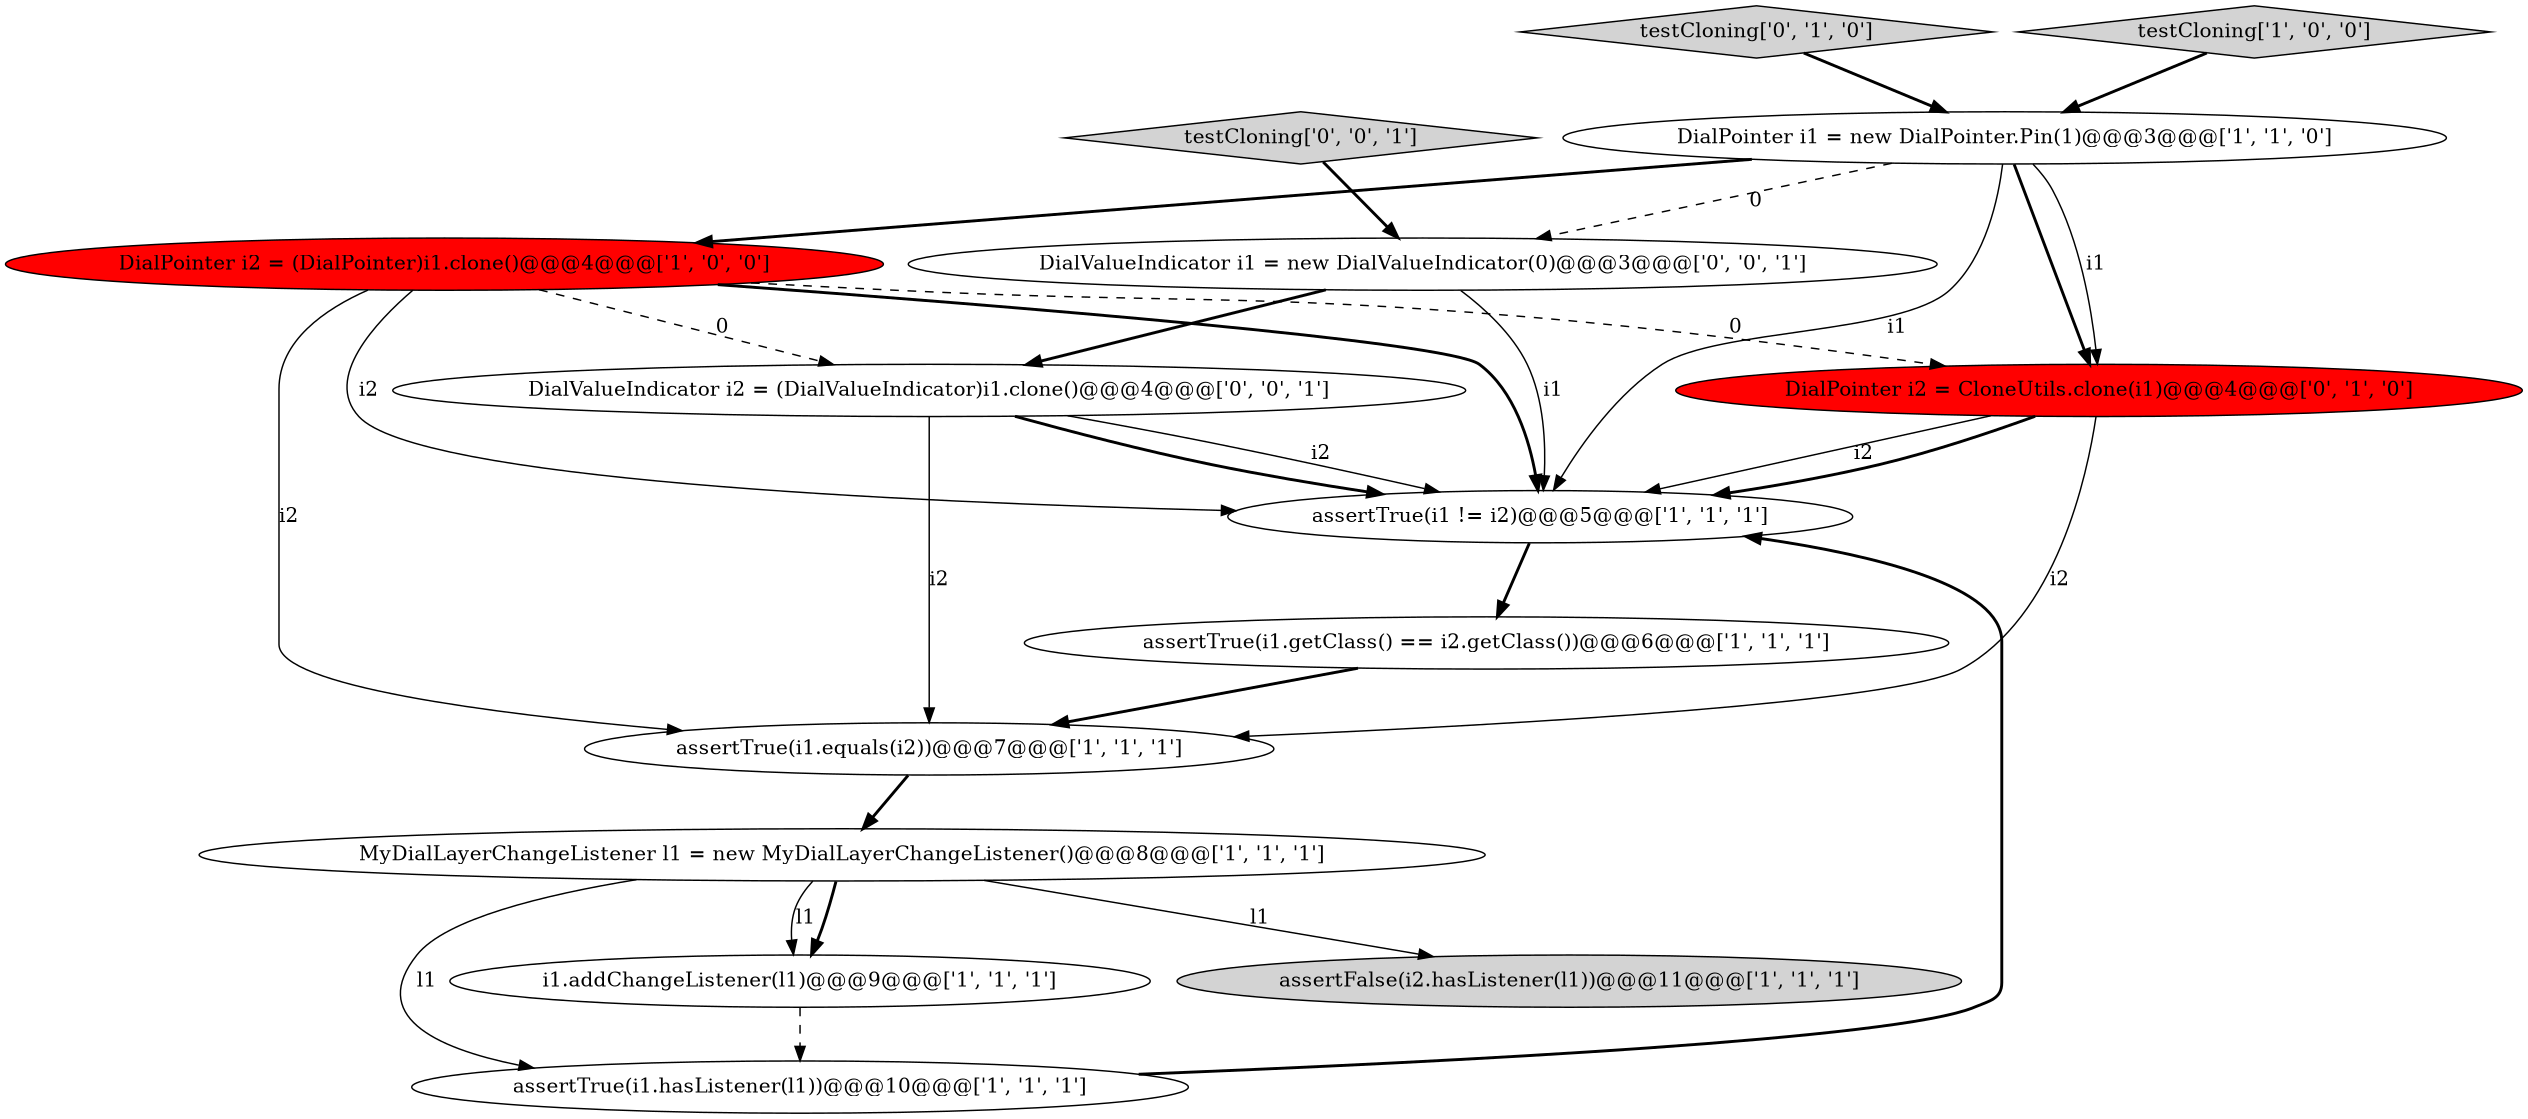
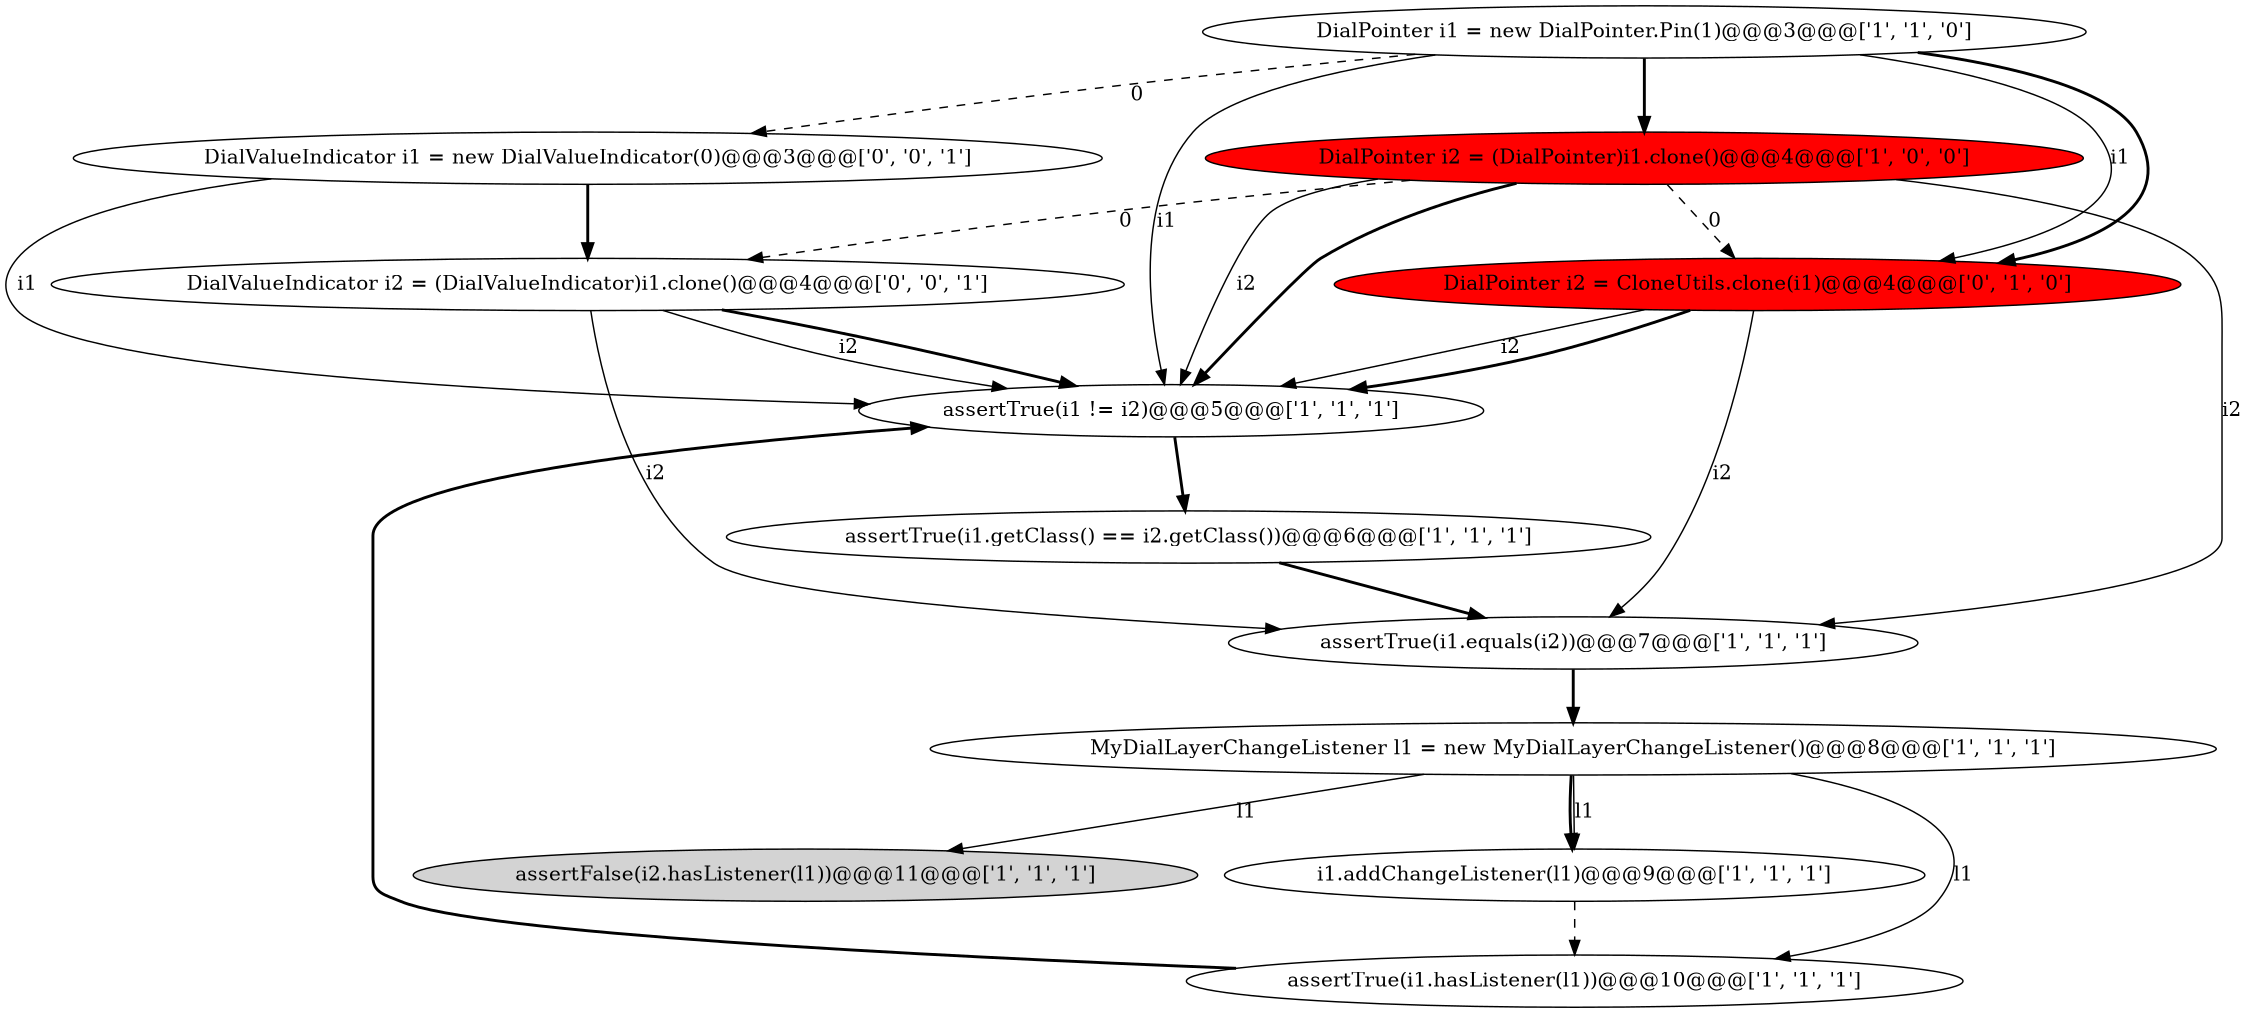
node "testCloning['0', '1', '0']": removed
node "testCloning['1', '0', '0']": removed
node "testCloning['0', '0', '1']": removed
